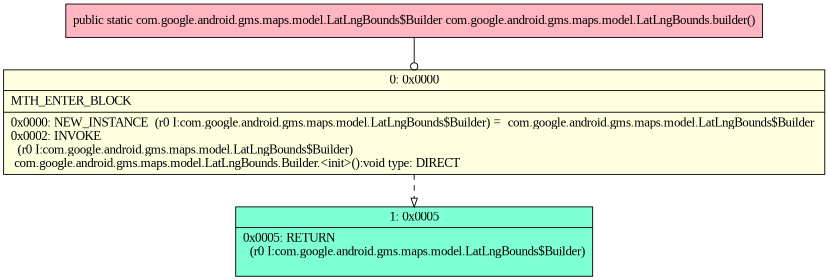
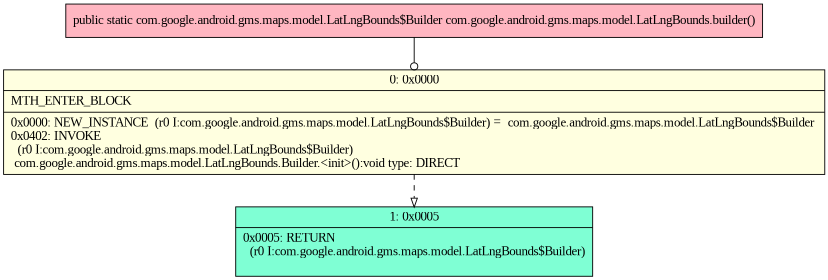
node "0: 0x0000": text "0x0002: INVOKE" -> "0x0402: INVOKE"
